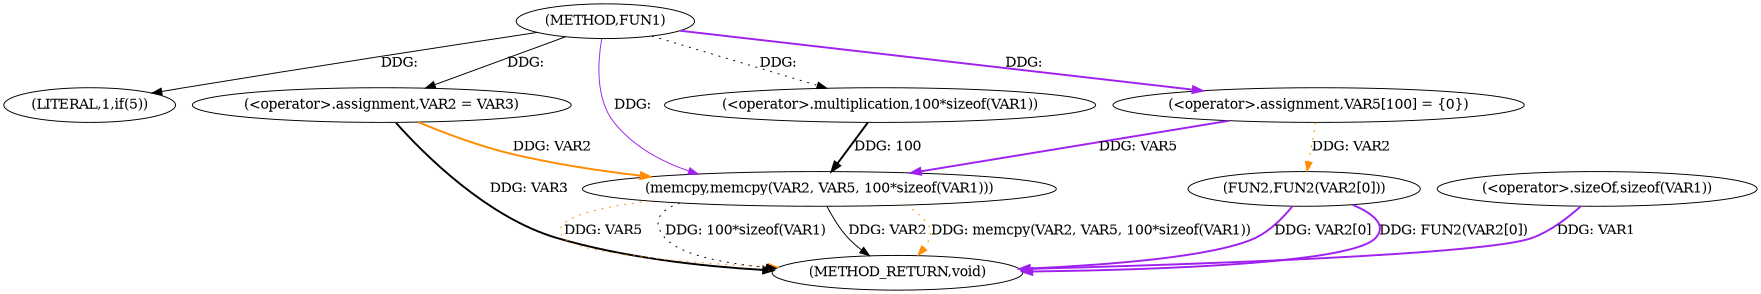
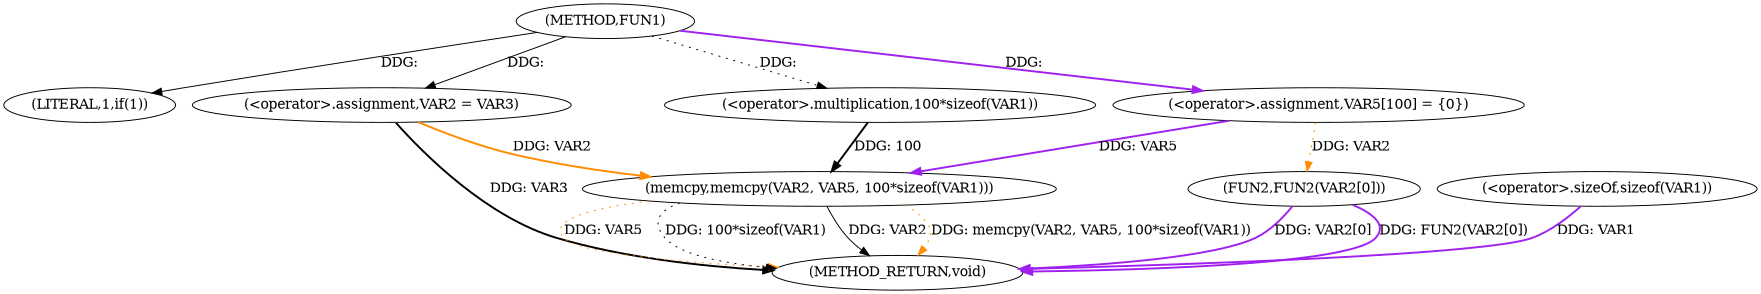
node "(LITERAL,1,if(5))": label "(LITERAL,1,if(5))" -> "(LITERAL,1,if(1))"
edge "(METHOD,FUN1)" -> "(memcpy,memcpy(VAR2, VAR5, 100*sizeof(VAR1)))": removed, label "DDG:"
